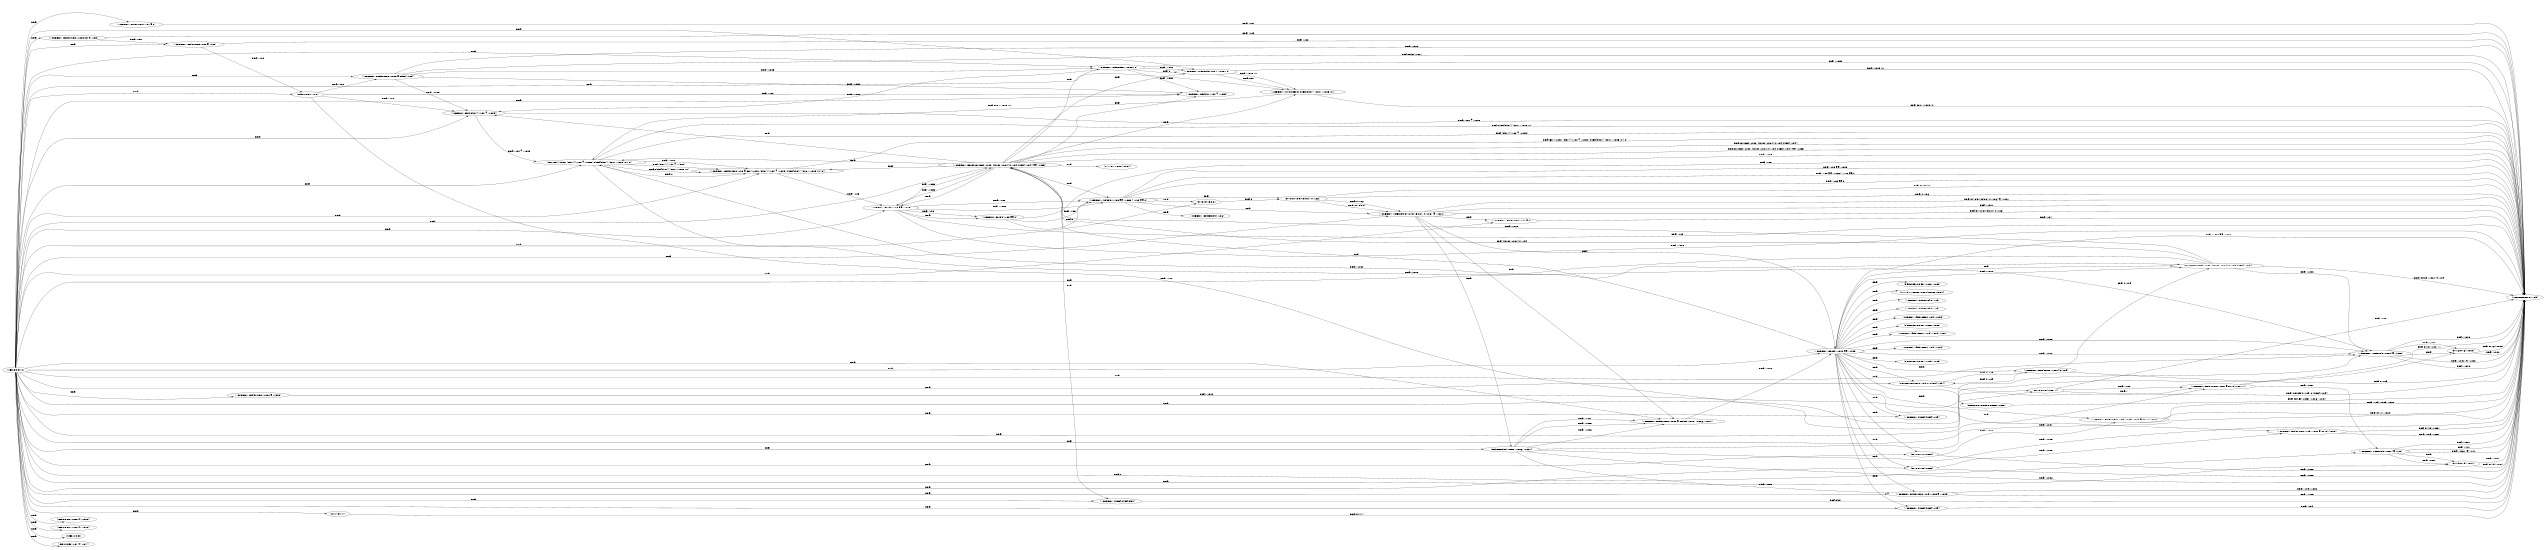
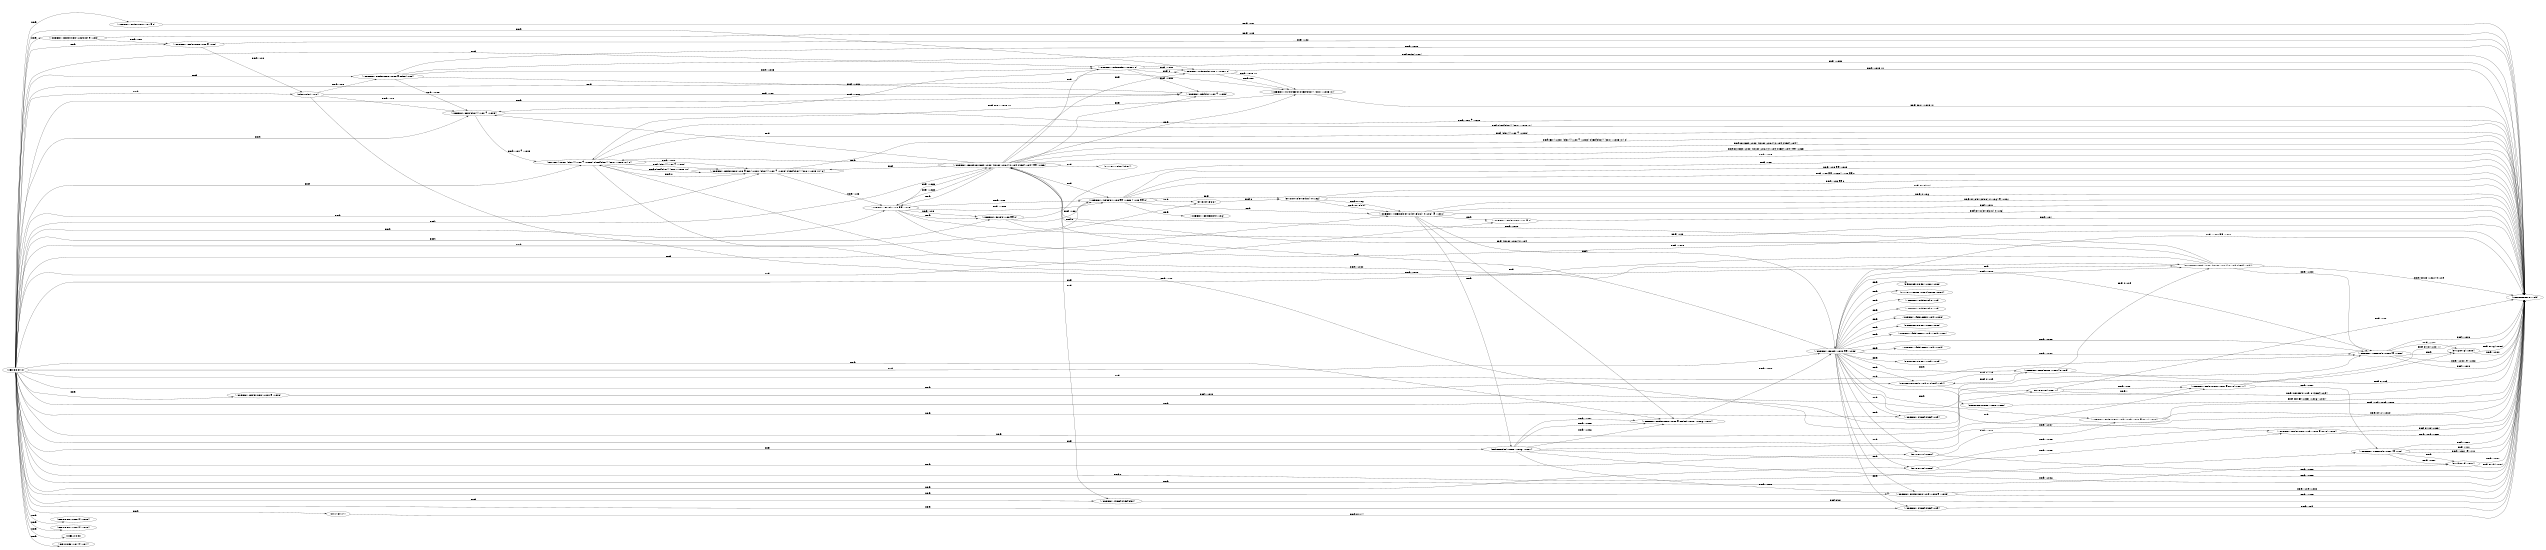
edge "(METHOD,FUN1)" -> "(<operator>.equals,VAR8 == 0)": added, label "DDG:"
node "(FIELD_IDENTIFIER,FIELD22,VAR22)": label "(FIELD_IDENTIFIER,FIELD22,VAR22)" -> "(FIELD_IDENTIFIER,VAR22,VAR22)"
